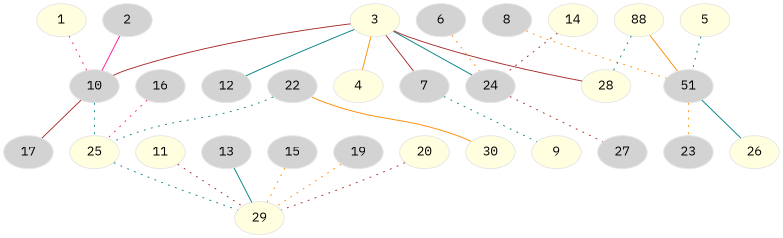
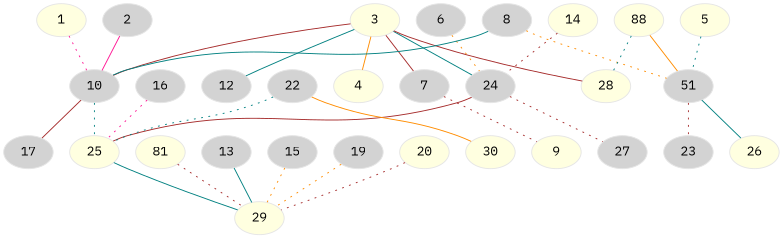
edge "8" -- "10": added
edge "24" -- "25": added
edge "7" -- "9": color teal -> brown
edge "51" -- "23": color darkorange -> brown
node "11": label "11" -> "81"
edge "25" -- "29": style dotted -> solid
